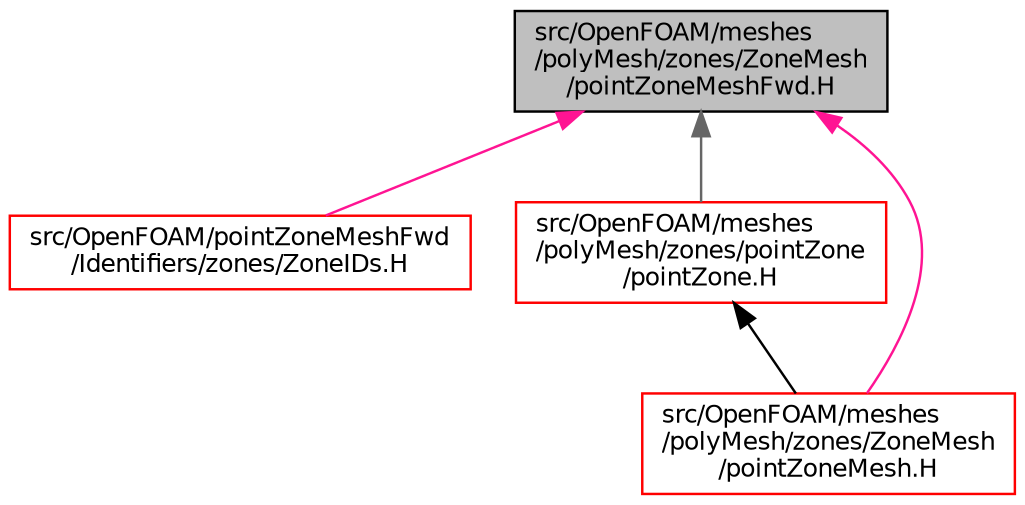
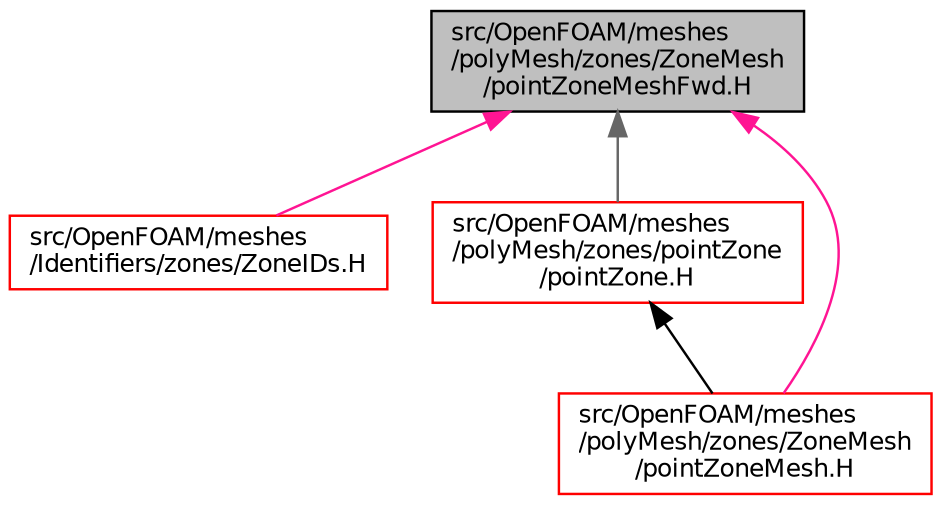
node "src/OpenFOAM/pointZoneMeshFwd /Identifiers/zones/ZoneIDs.H": label "src/OpenFOAM/pointZoneMeshFwd /Identifiers/zones/ZoneIDs.H" -> "src/OpenFOAM/meshes /Identifiers/zones/ZoneIDs.H"
